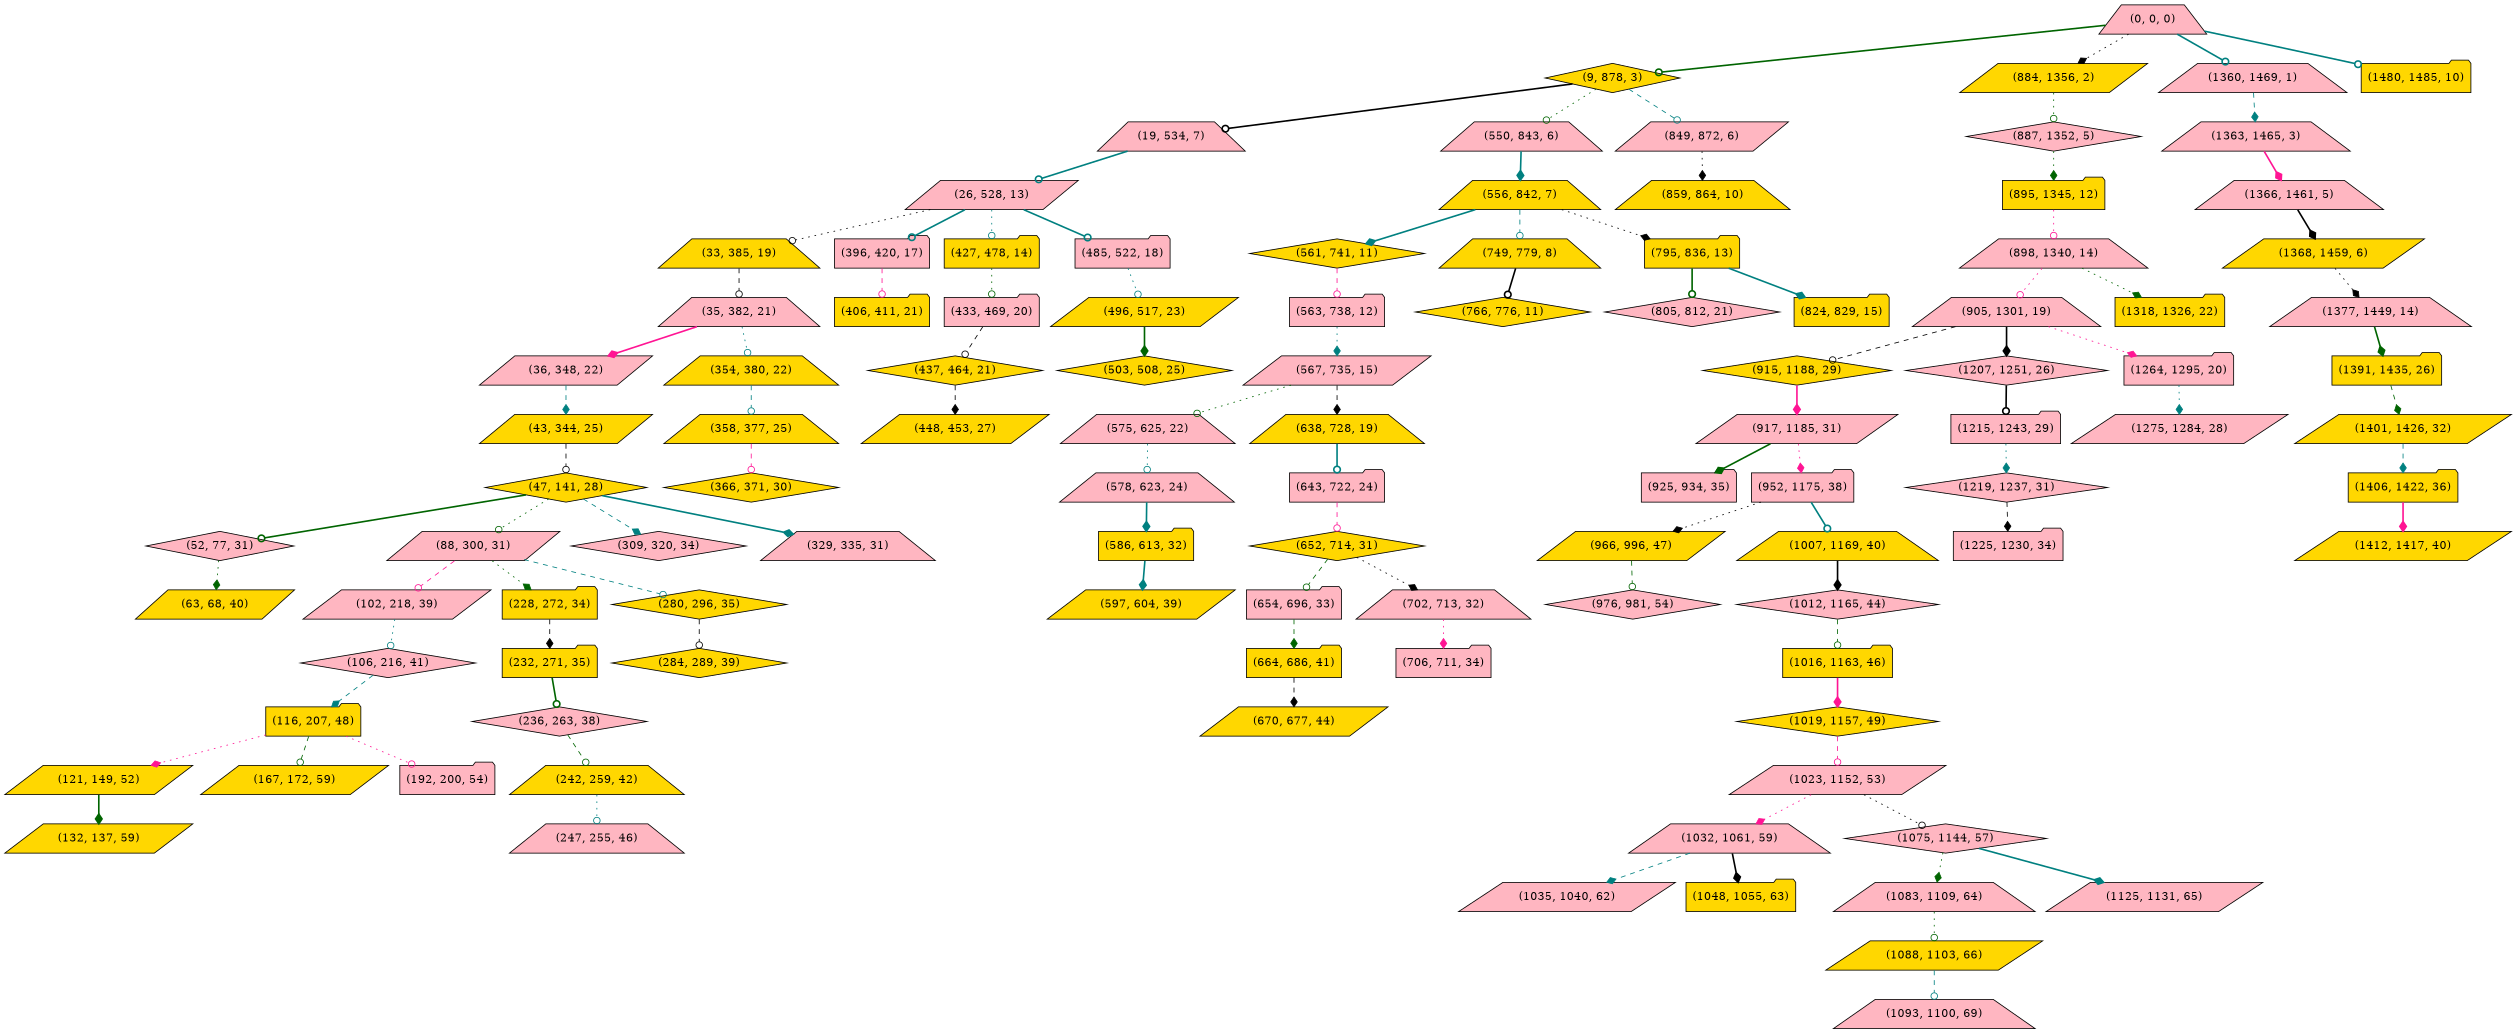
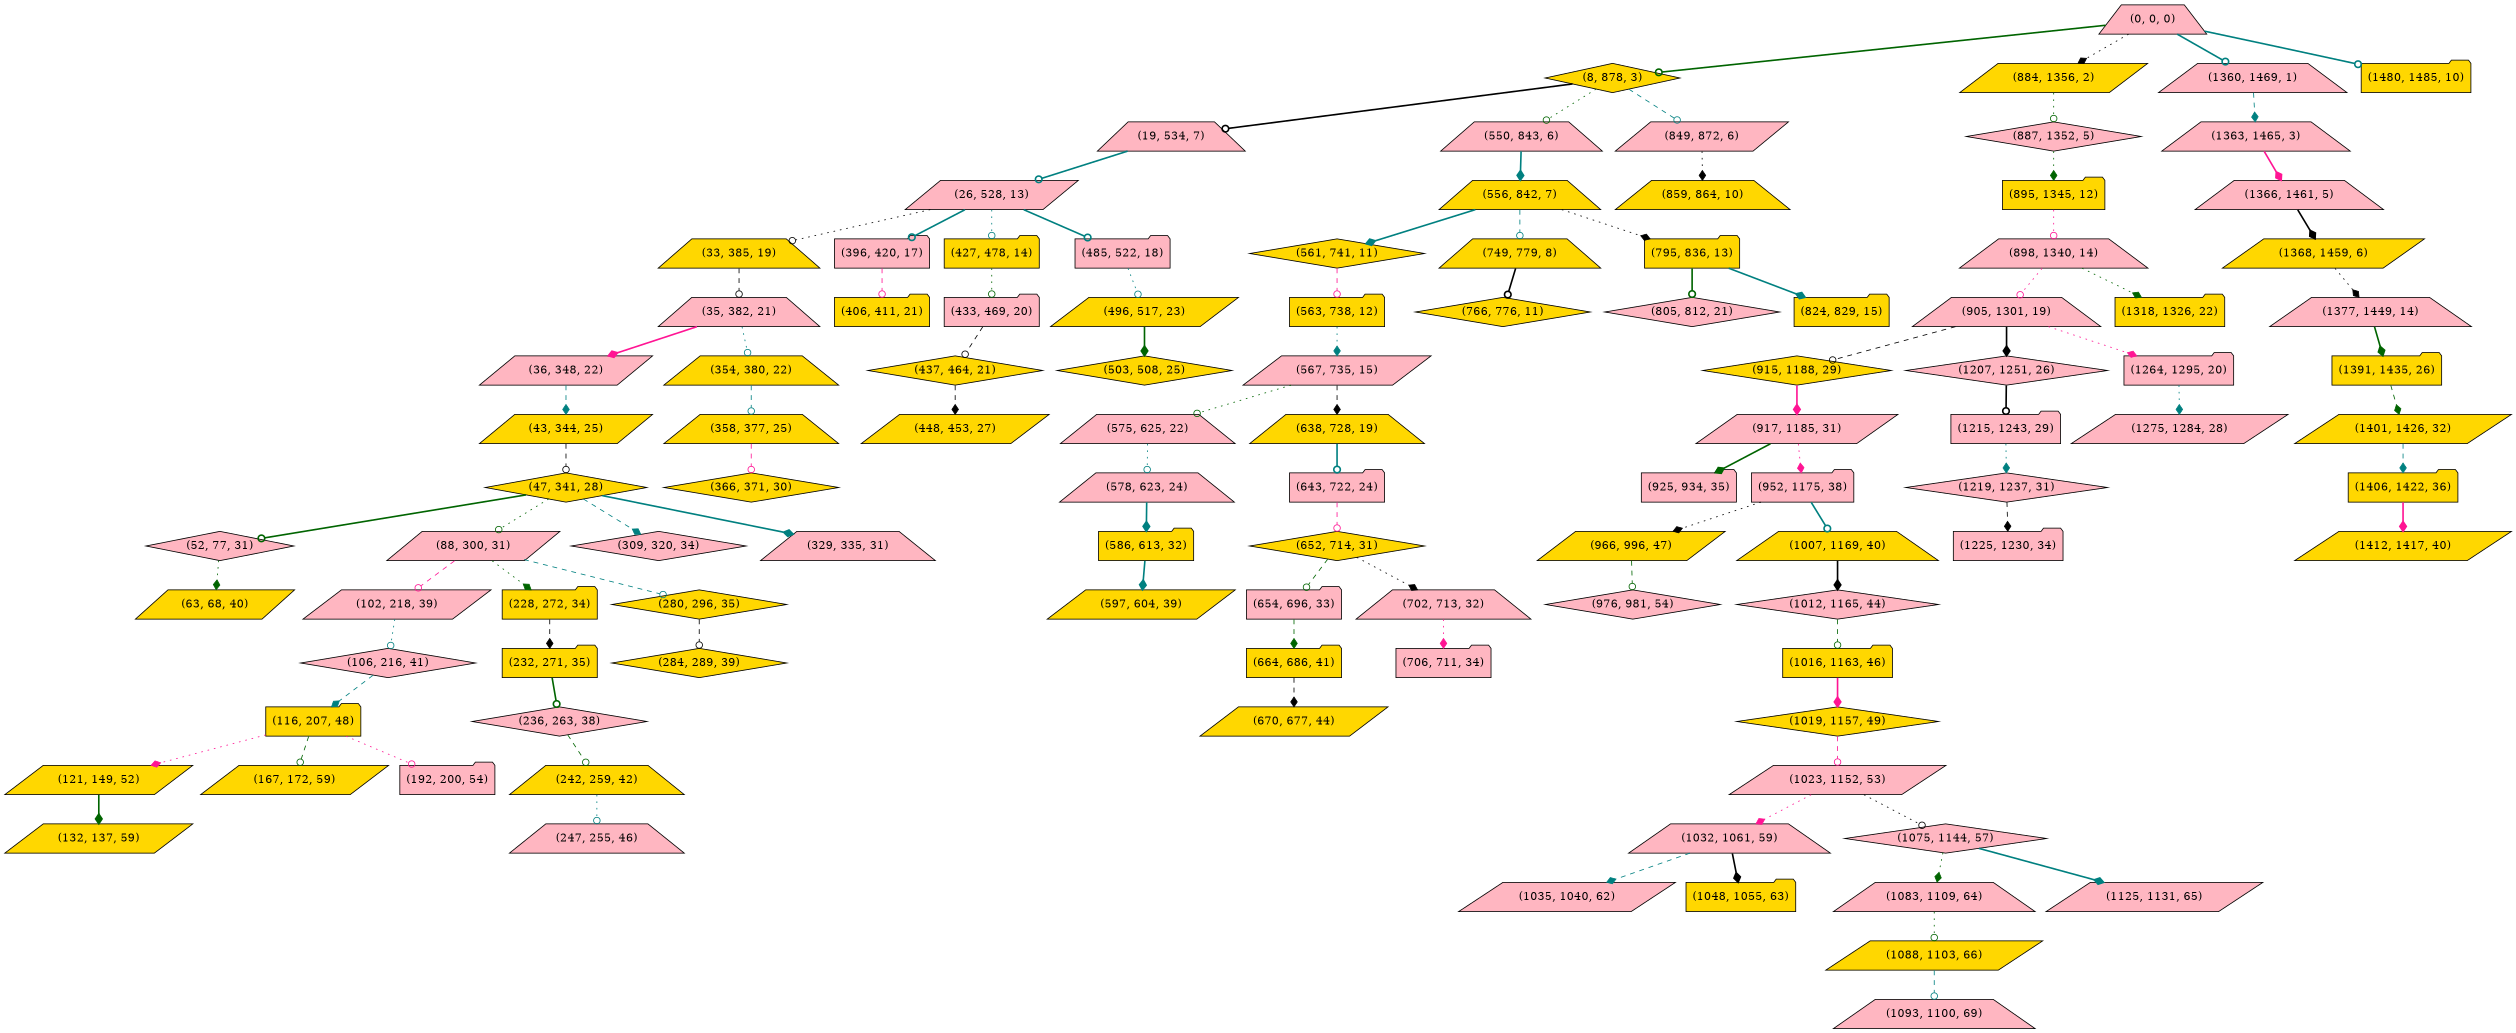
node "(9, 878, 3)": label "(9, 878, 3)" -> "(8, 878, 3)"
node "(563, 738, 12)": fillcolor lightpink -> gold
node "(47, 141, 28)": label "(47, 141, 28)" -> "(47, 341, 28)"
